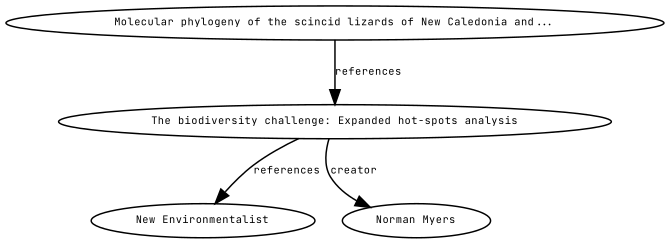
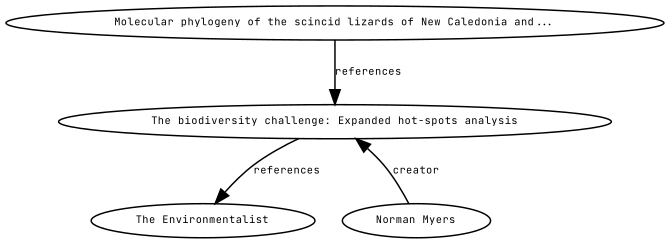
edge "The biodiversity challenge: Expanded hot-spots analysis" -> "Norman Myers": reversed
node "New Environmentalist": label "New Environmentalist" -> "The Environmentalist"
